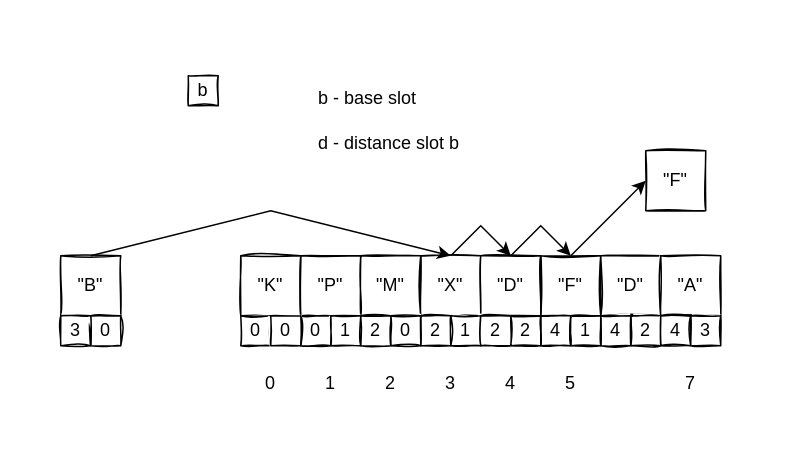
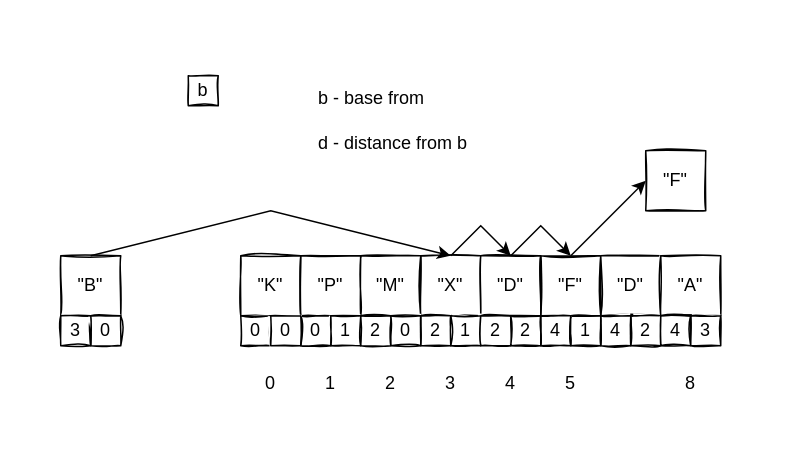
node "b - base slot": label "b - base slot" -> "b - base from"
node "d - distance slot b": label "d - distance slot b" -> "d - distance from b"
node "7": label "7" -> "8"
